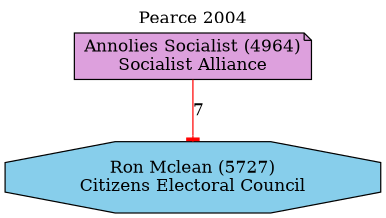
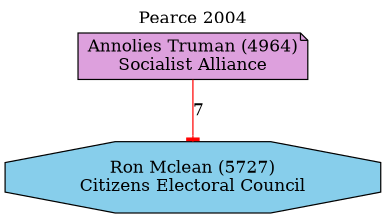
node "Annolies Socialist (4964) Socialist Alliance": label "Annolies Socialist (4964) Socialist Alliance" -> "Annolies Truman (4964) Socialist Alliance"
